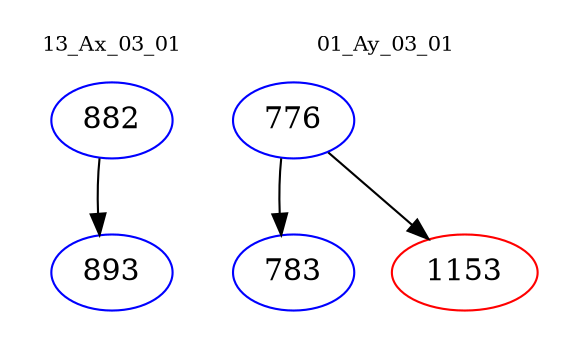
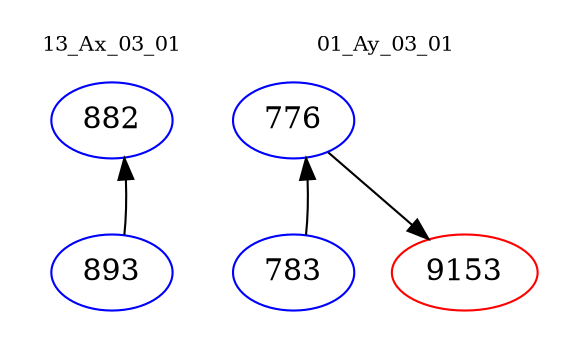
edge "882" -> "893": reversed
edge "776" -> "783": reversed
node "1153": label "1153" -> "9153"
